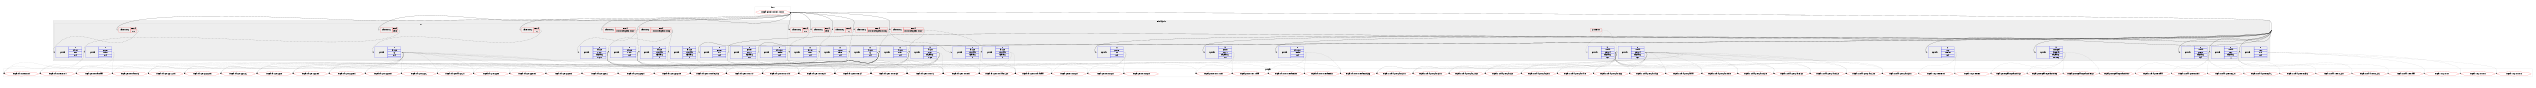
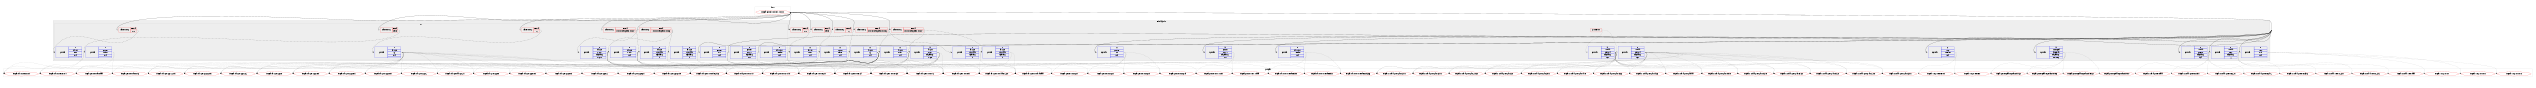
node "portage://dev-lang/python-2.7.17": label "portage://dev-lang/python-2.7.17" -> "portage://none-lang/python-2.7.17"
node "portage://app-i18n/ibus-1.5.19": added
